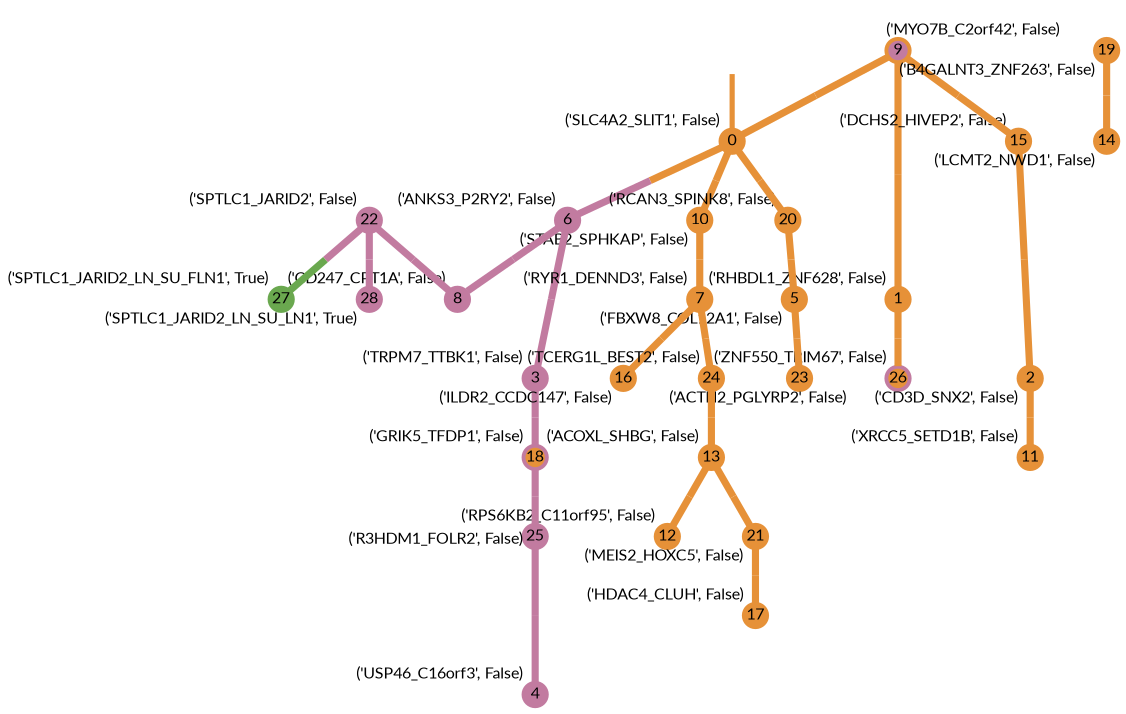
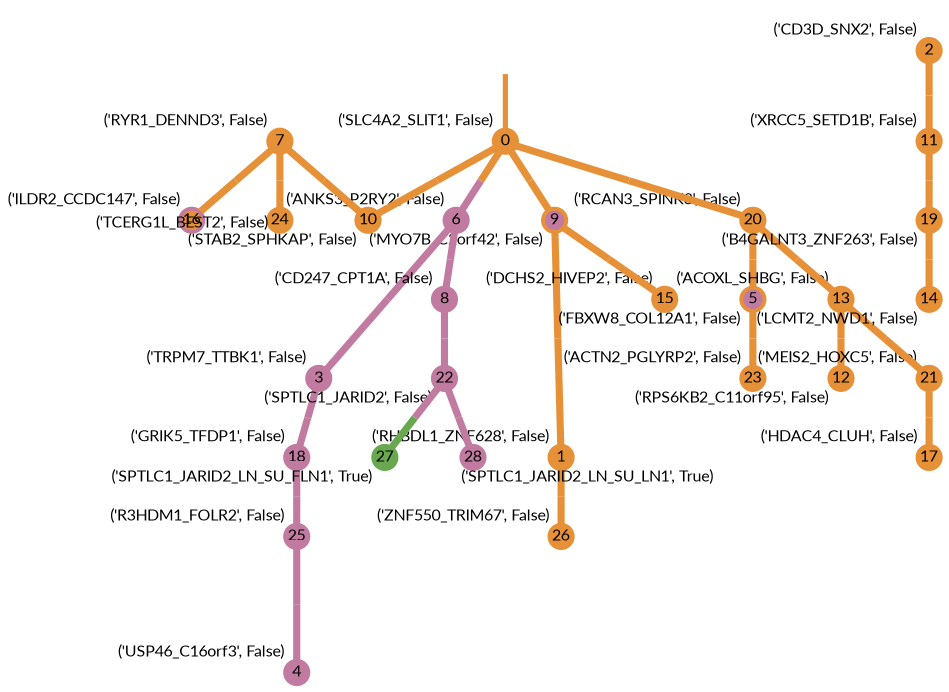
edge "9 ('MYO7B_C2orf42', False)" -> "0 ('SLC4A2_SLIT1', False)": reversed
edge "11 ('XRCC5_SETD1B', False)" -> "19 ('B4GALNT3_ZNF263', False)": added
edge "22 ('SPTLC1_JARID2', False)" -> "8 ('CD247_CPT1A', False)": reversed
edge "10 ('STAB2_SPHKAP', False)" -> "7 ('RYR1_DENND3', False)": reversed
edge "15 ('DCHS2_HIVEP2', False)" -> "2 ('CD3D_SNX2', False)": removed
node "5 ('FBXW8_COL12A1', False)": fillcolor #e69138ff -> #c27ba0ff
node "16 ('ILDR2_CCDC147', False)": color #e69138ff -> #c27ba0ff
node "26 ('ZNF550_TRIM67', False)": color #c27ba0ff -> #e69138ff
edge "24 ('TCERG1L_BEST2', False)" -> "13 ('ACOXL_SHBG', False)": now "20 ('RCAN3_SPINK8', False)" -> "13 ('ACOXL_SHBG', False)"
node "18 ('GRIK5_TFDP1', False)": fillcolor #e69138ff -> #c27ba0ff
